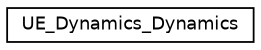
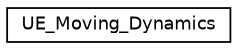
node "UE_Dynamics_Dynamics": label "UE_Dynamics_Dynamics" -> "UE_Moving_Dynamics"
